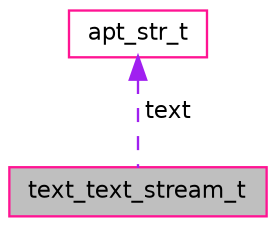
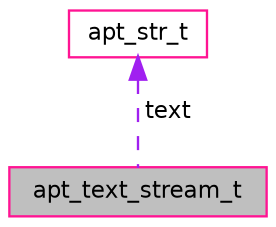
node "text_text_stream_t": label "text_text_stream_t" -> "apt_text_stream_t"
